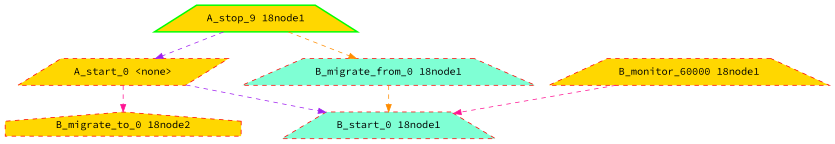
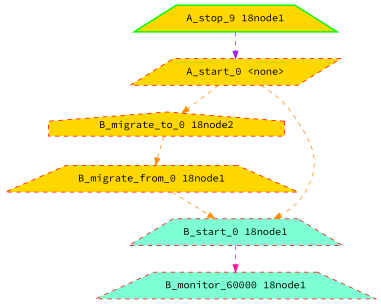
edge "A_stop_9 18node1" -> "B_migrate_from_0 18node1": now "B_migrate_to_0 18node2" -> "B_migrate_from_0 18node1"
node "B_migrate_from_0 18node1": fillcolor aquamarine -> gold
node "B_monitor_60000 18node1": fillcolor gold -> aquamarine
edge "A_start_0 <none>" -> "B_migrate_to_0 18node2": color deeppink -> darkorange
edge "A_start_0 <none>" -> "B_start_0 18node1": color purple -> darkorange
edge "B_monitor_60000 18node1" -> "B_start_0 18node1": reversed
